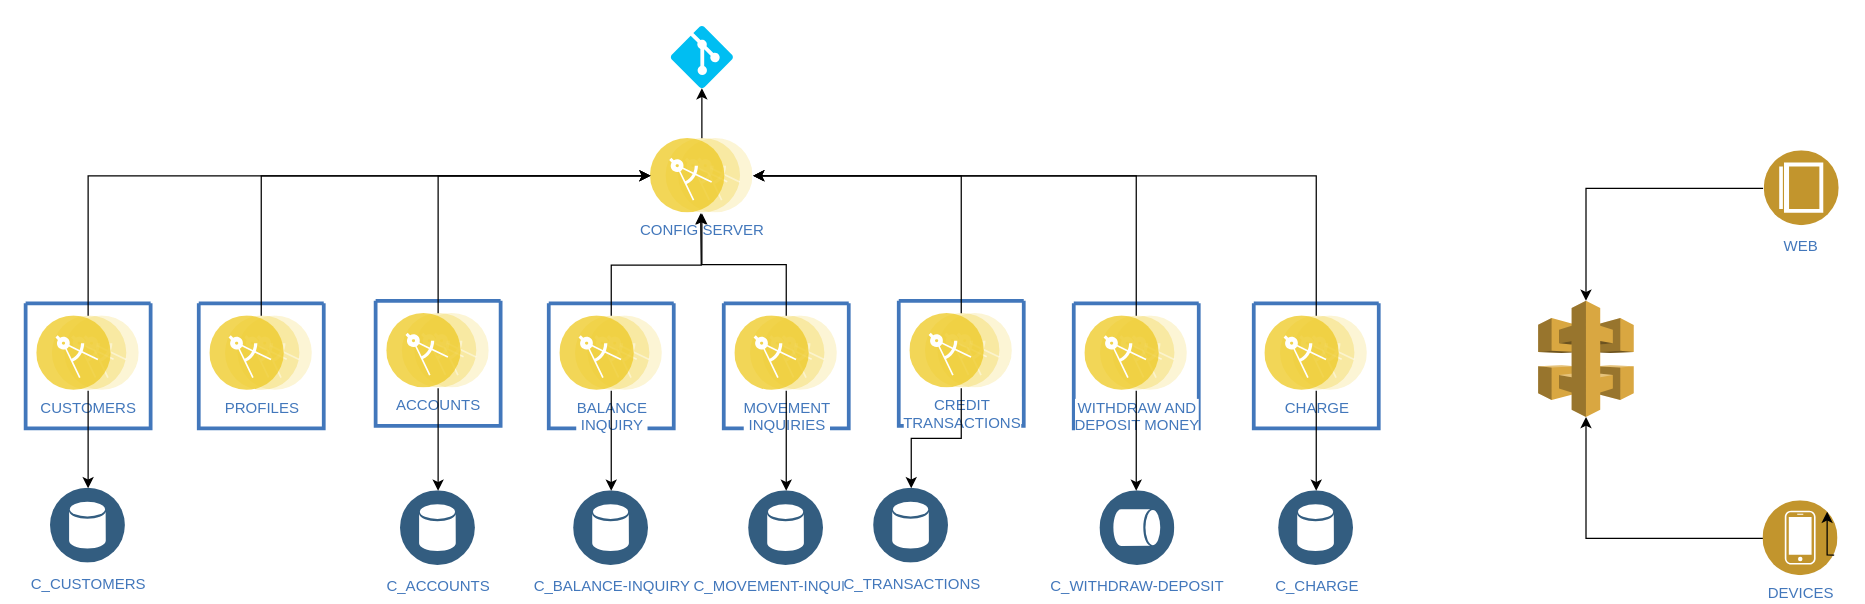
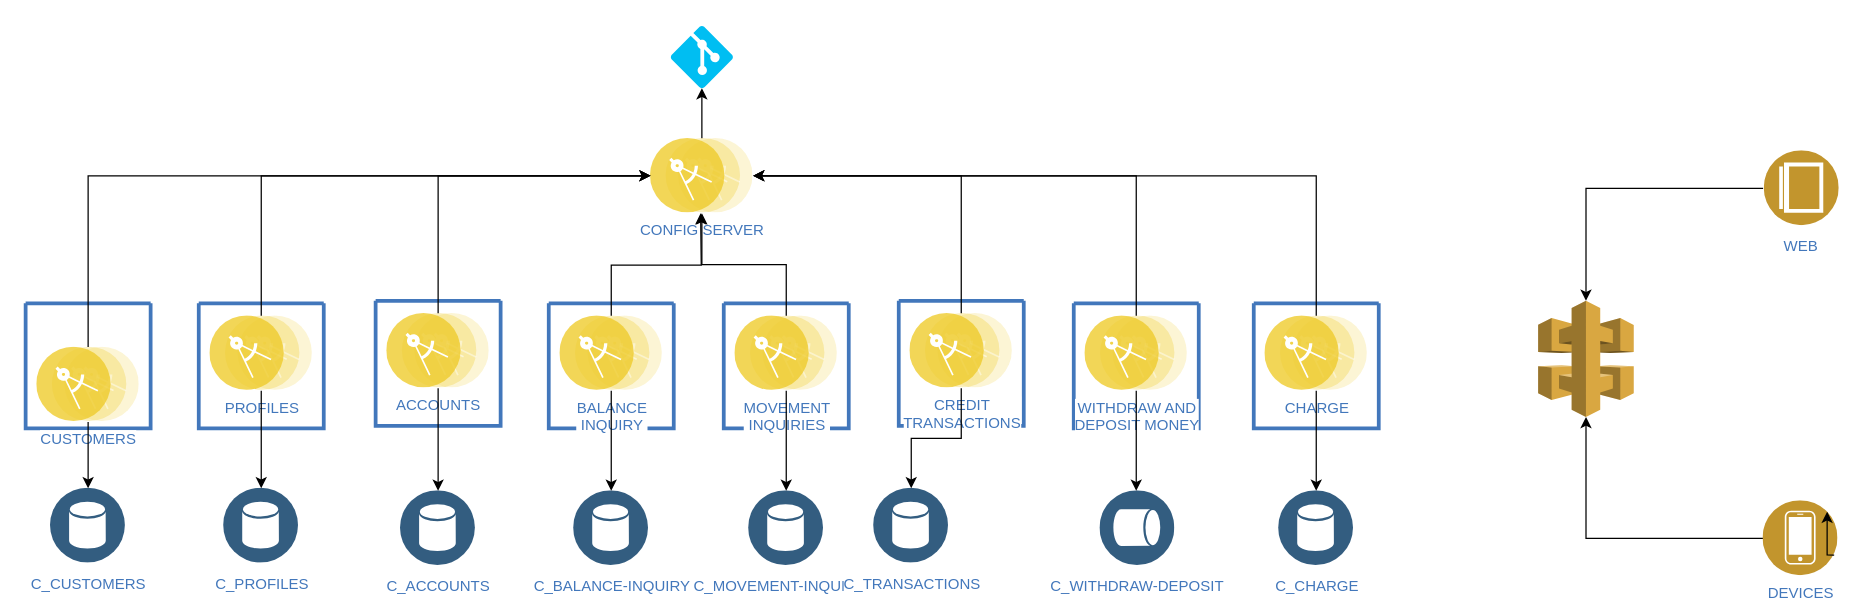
node "CUSTOMERS": moved (88, 353) -> (88, 384)
edge "PROFILES" -> "C_PROFILES": added
node "C_PROFILES": added
